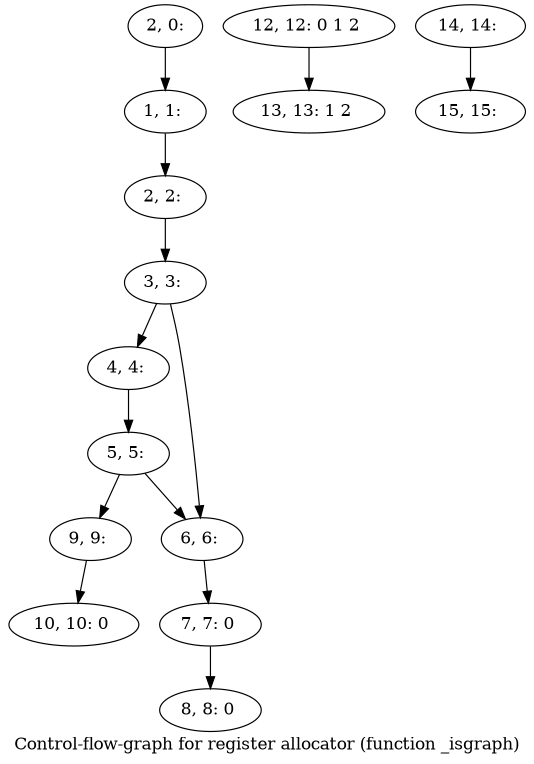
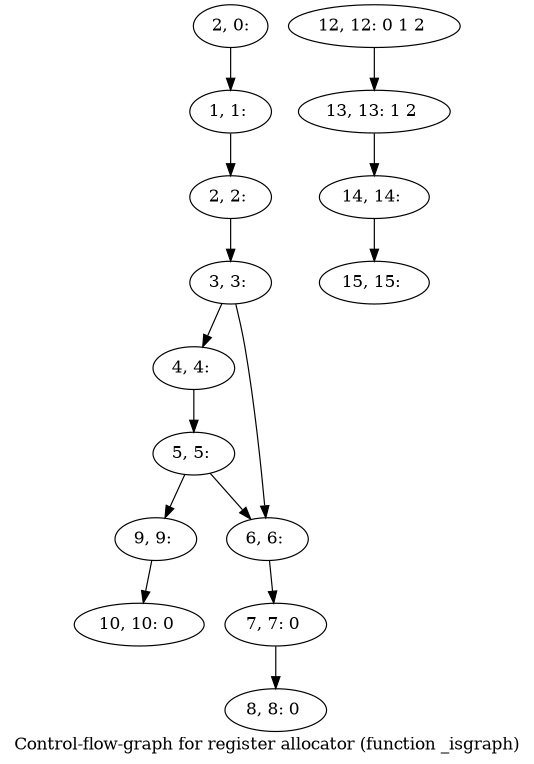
edge "13, 13: 1 2" -> "14, 14:": added
